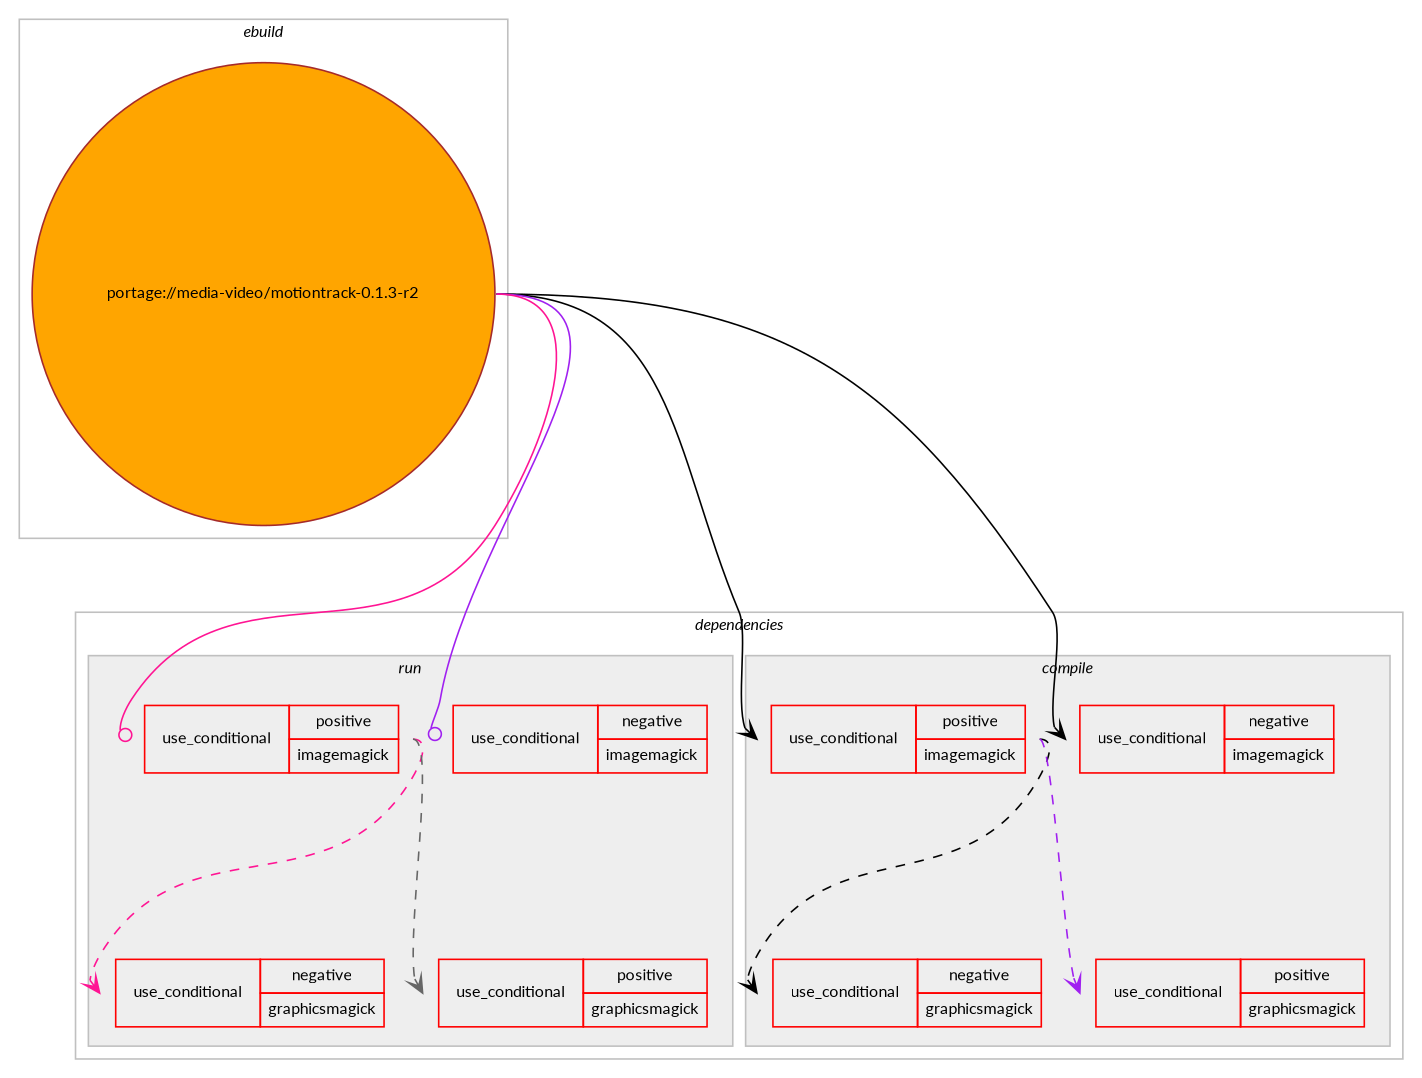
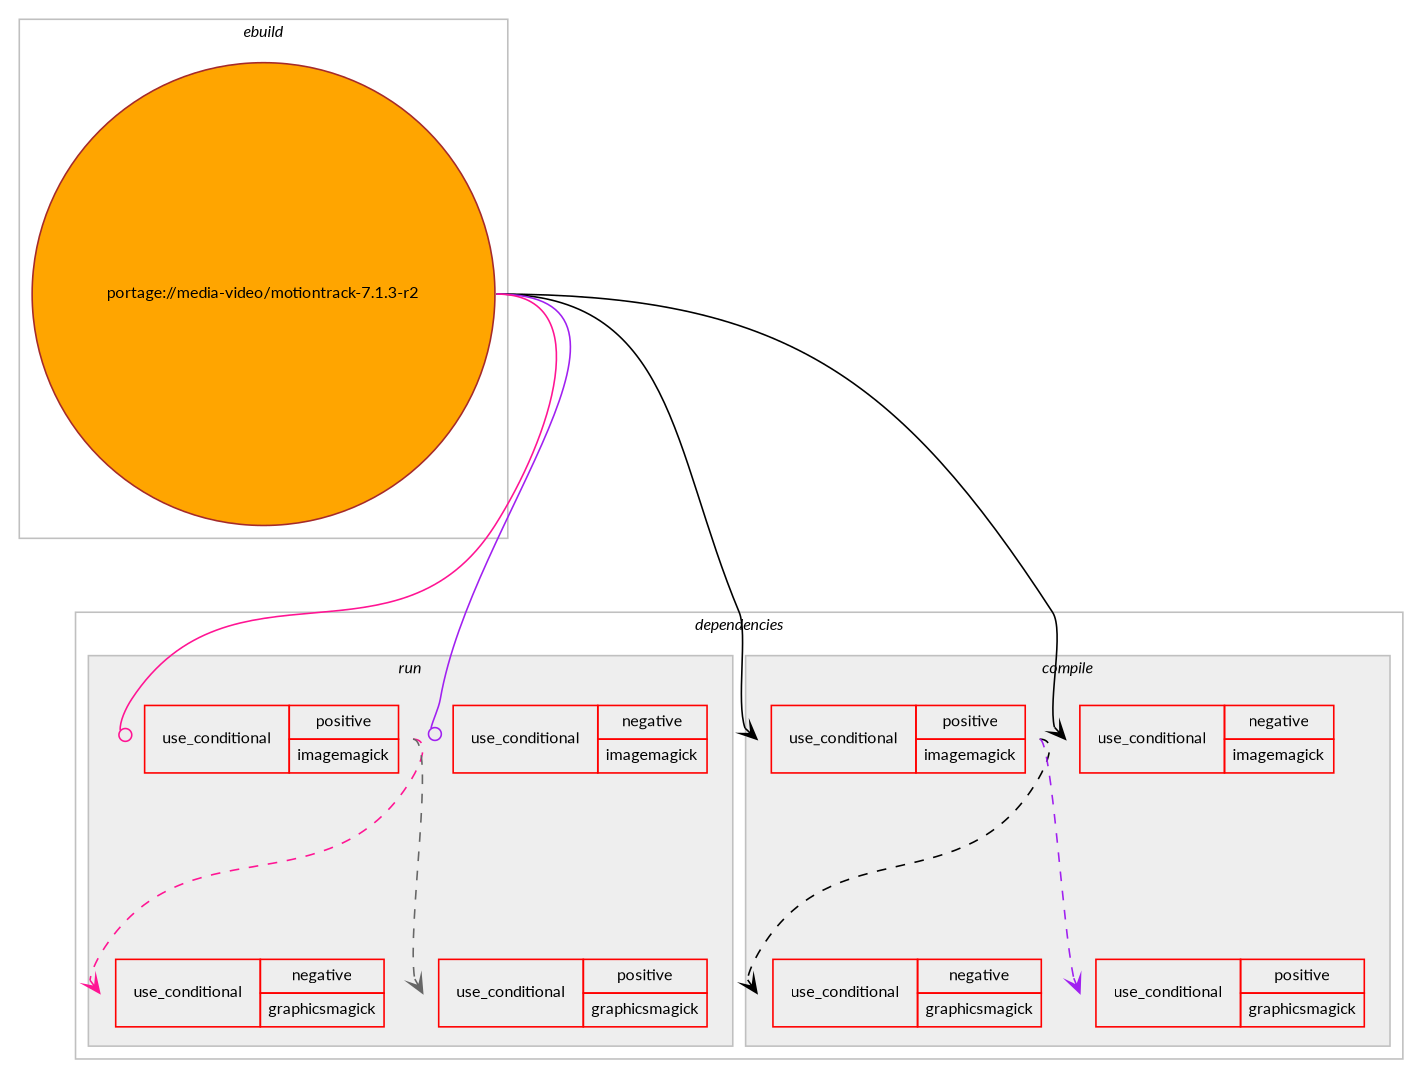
node "portage://media-video/motiontrack-0.1.3-r2": label "portage://media-video/motiontrack-0.1.3-r2" -> "portage://media-video/motiontrack-7.1.3-r2"
